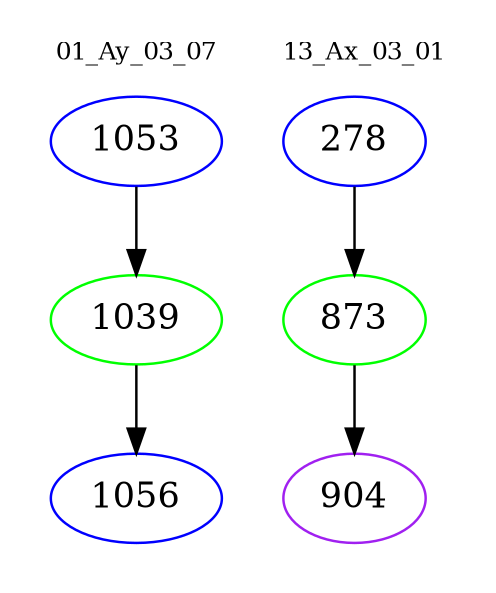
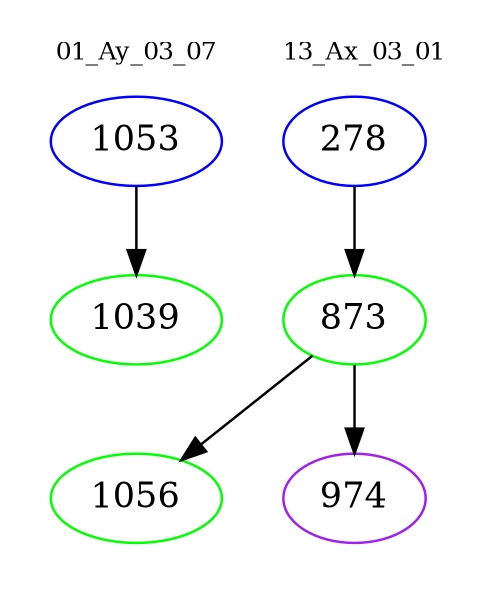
edge "1039" -> "1056": now "873" -> "1056"
node "1056": color blue -> green
node "904": label "904" -> "974"
